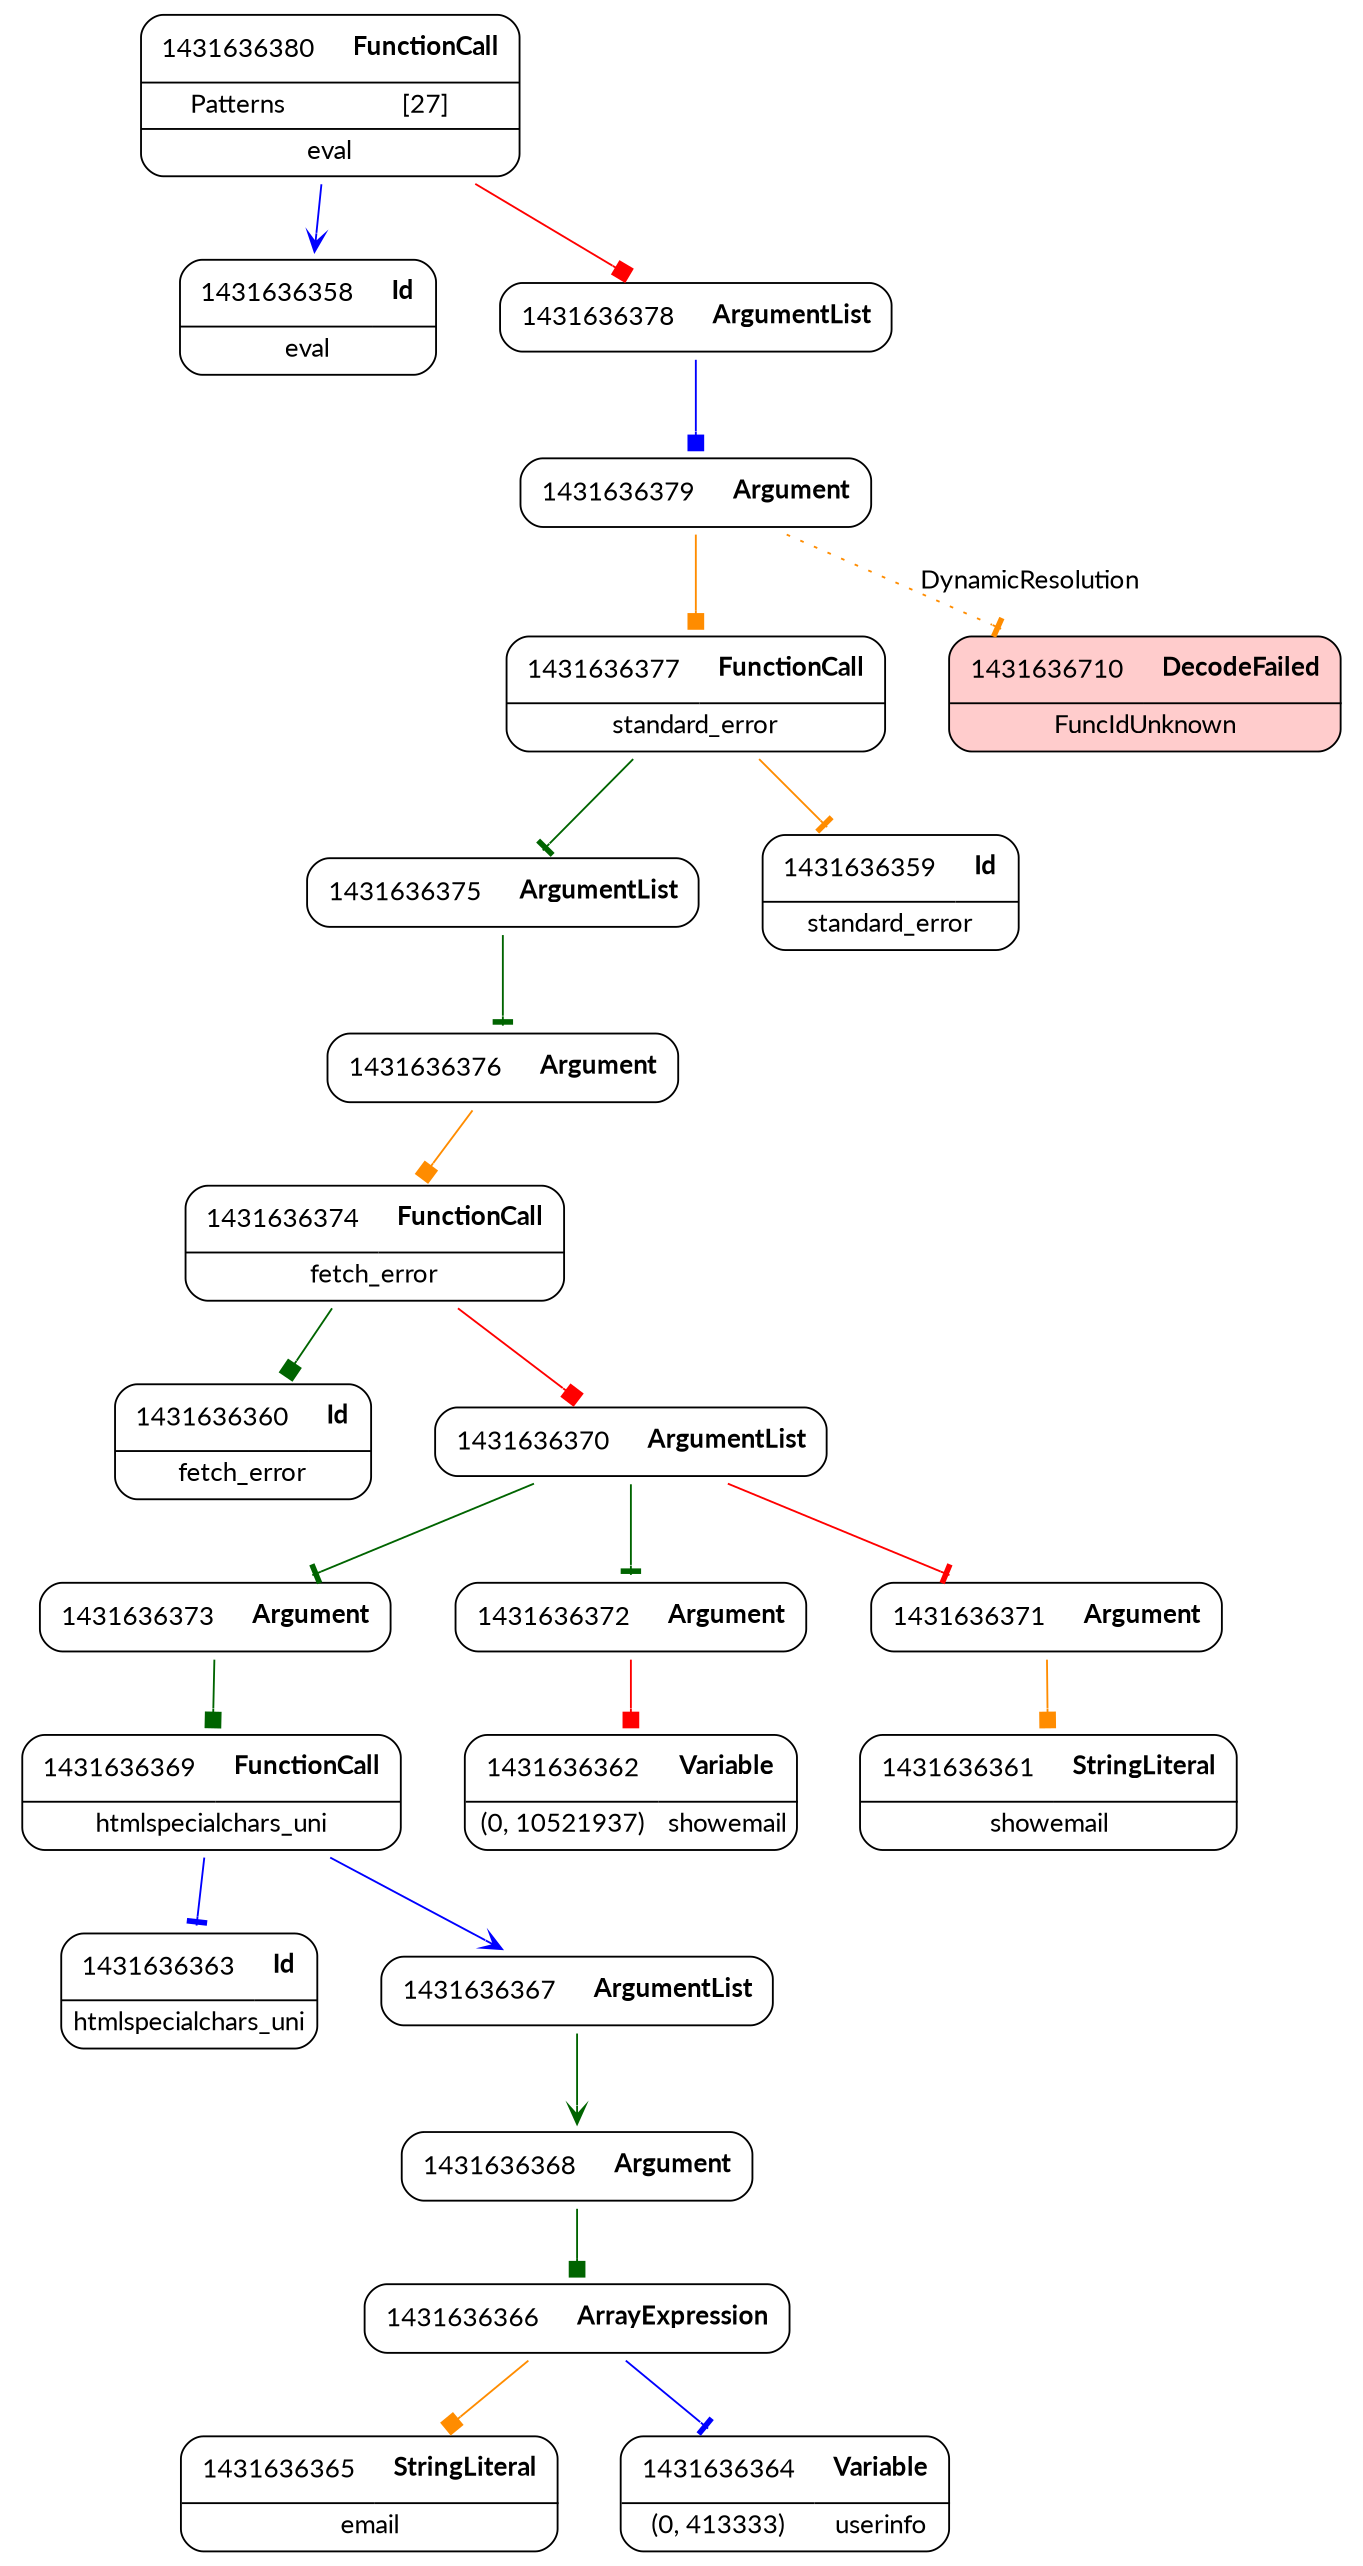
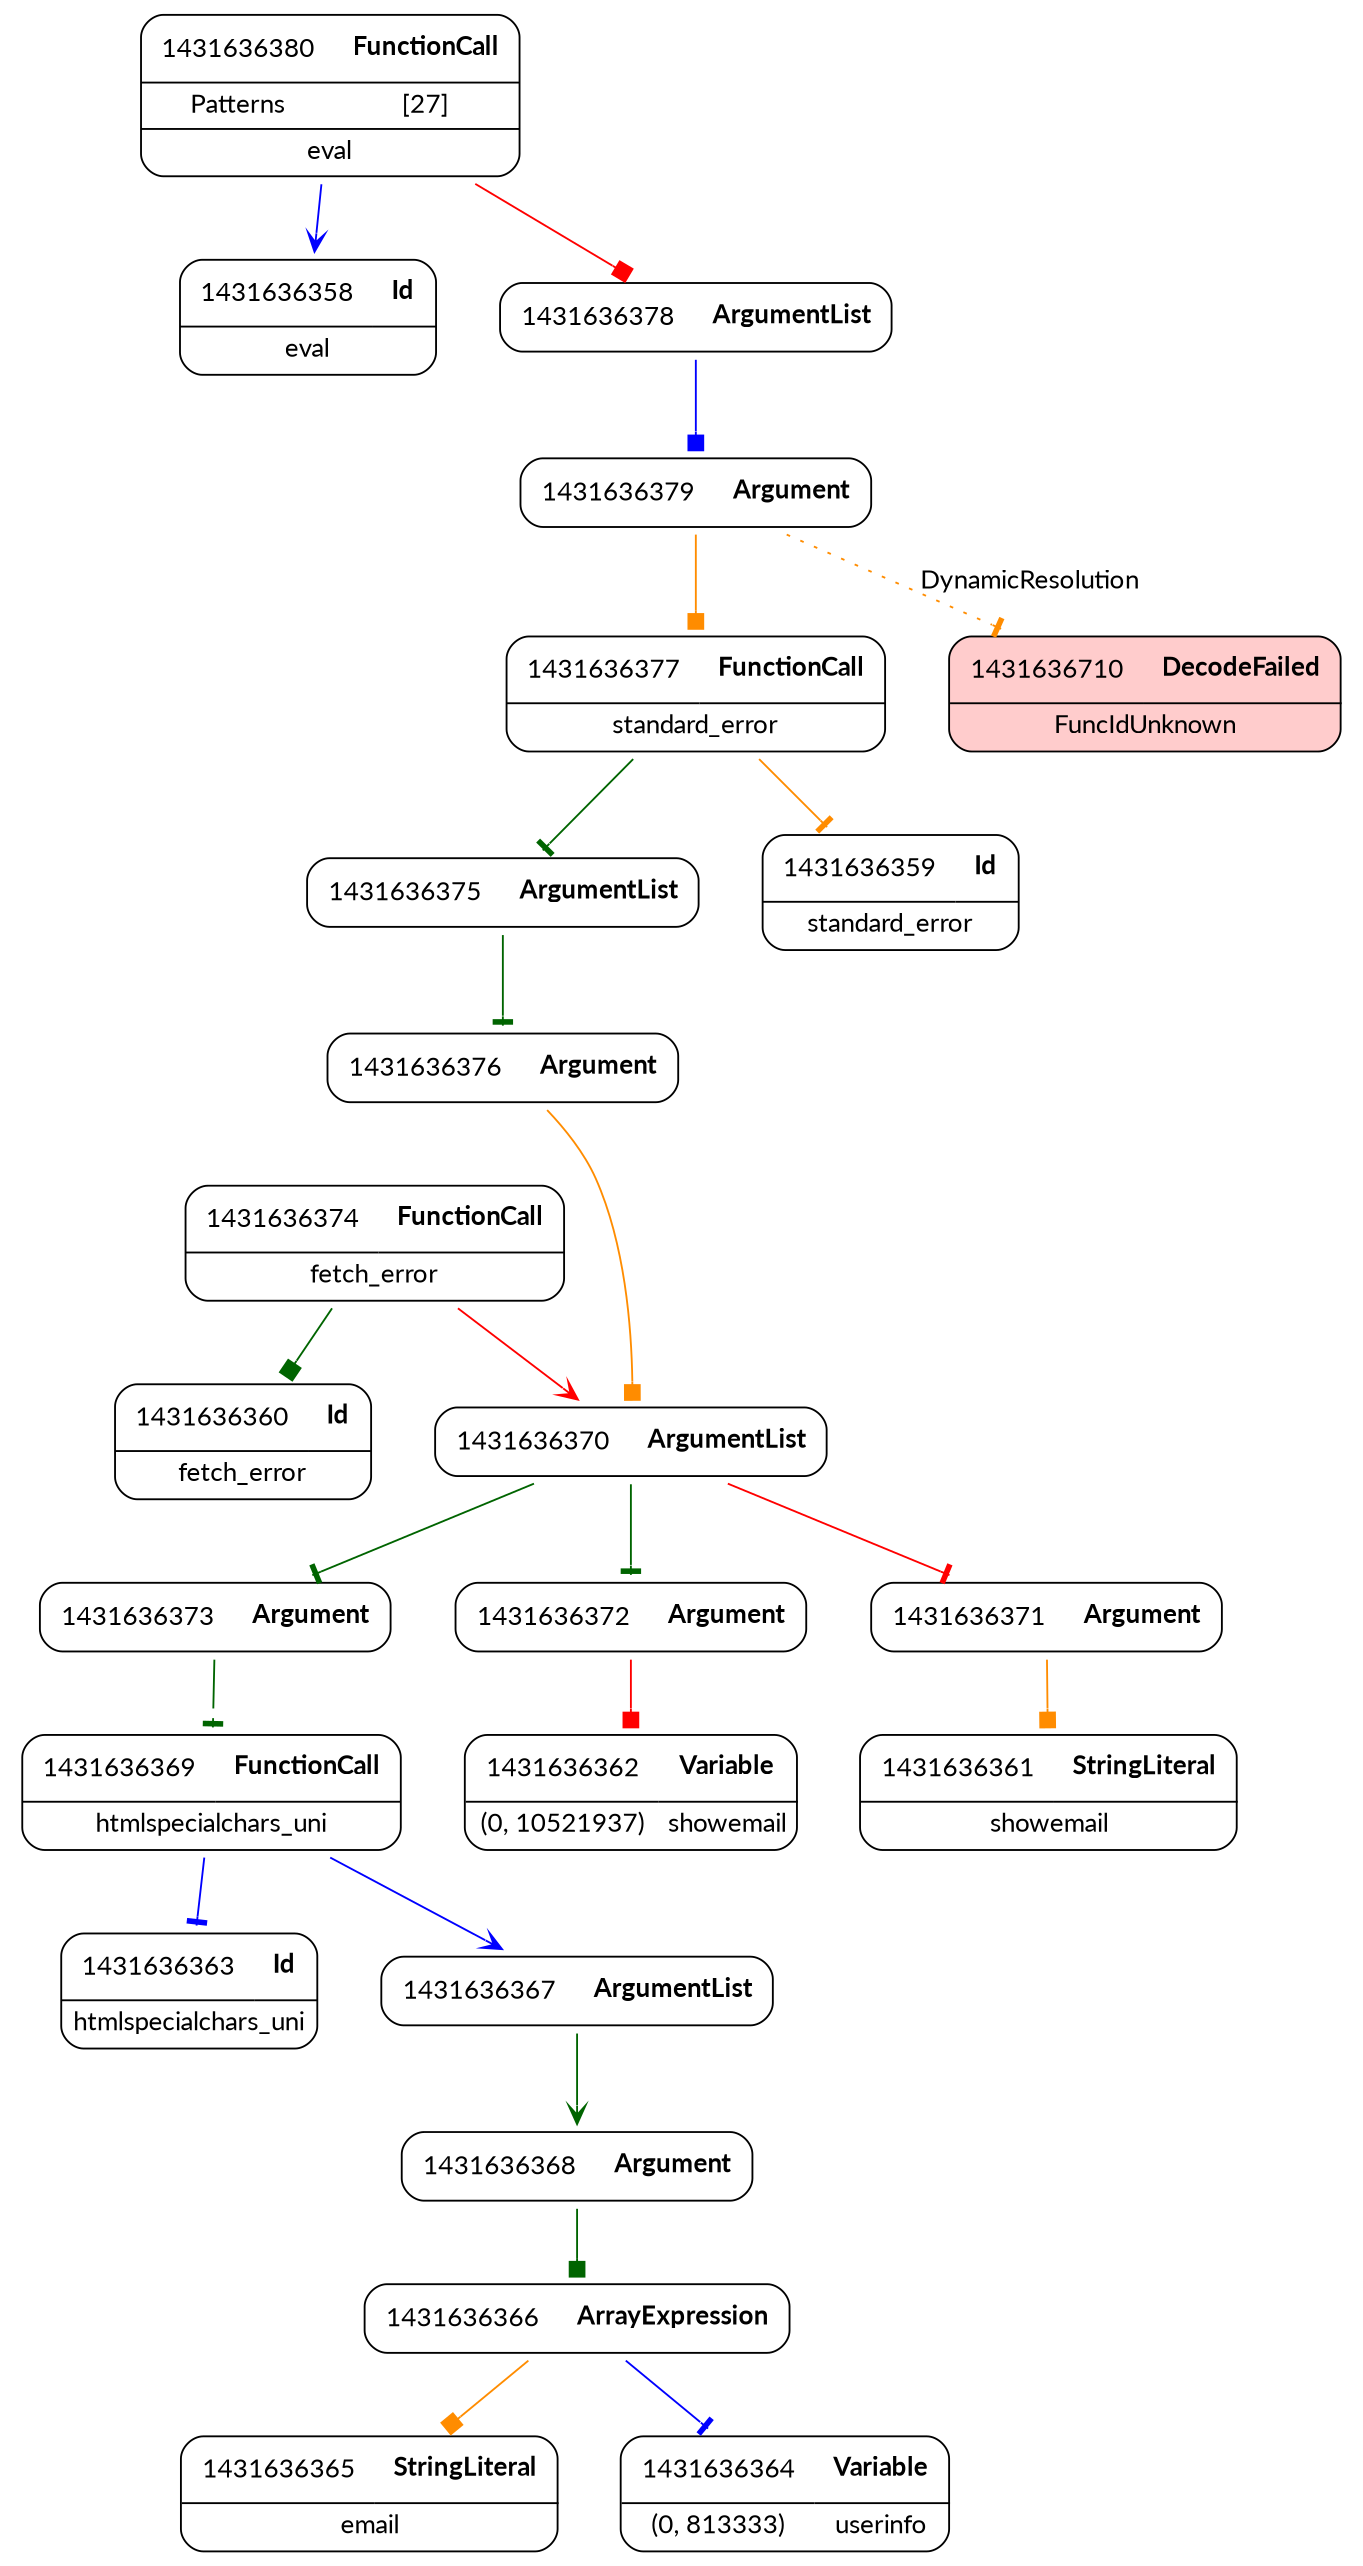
edge "1431636376" -> "1431636374": now "1431636376" -> "1431636370"
edge "1431636374" -> "1431636370": arrowhead box -> vee
edge "1431636373" -> "1431636369": arrowhead box -> tee
node "1431636364": text "(0, 413333)" -> "(0, 813333)"
